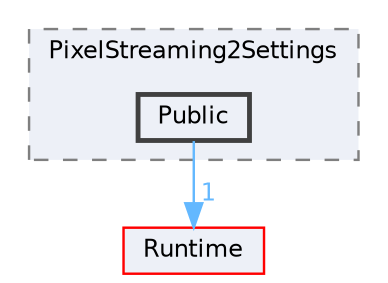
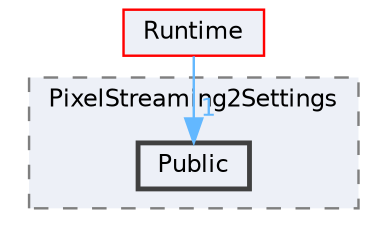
edge "Public" -> "Runtime": reversed
